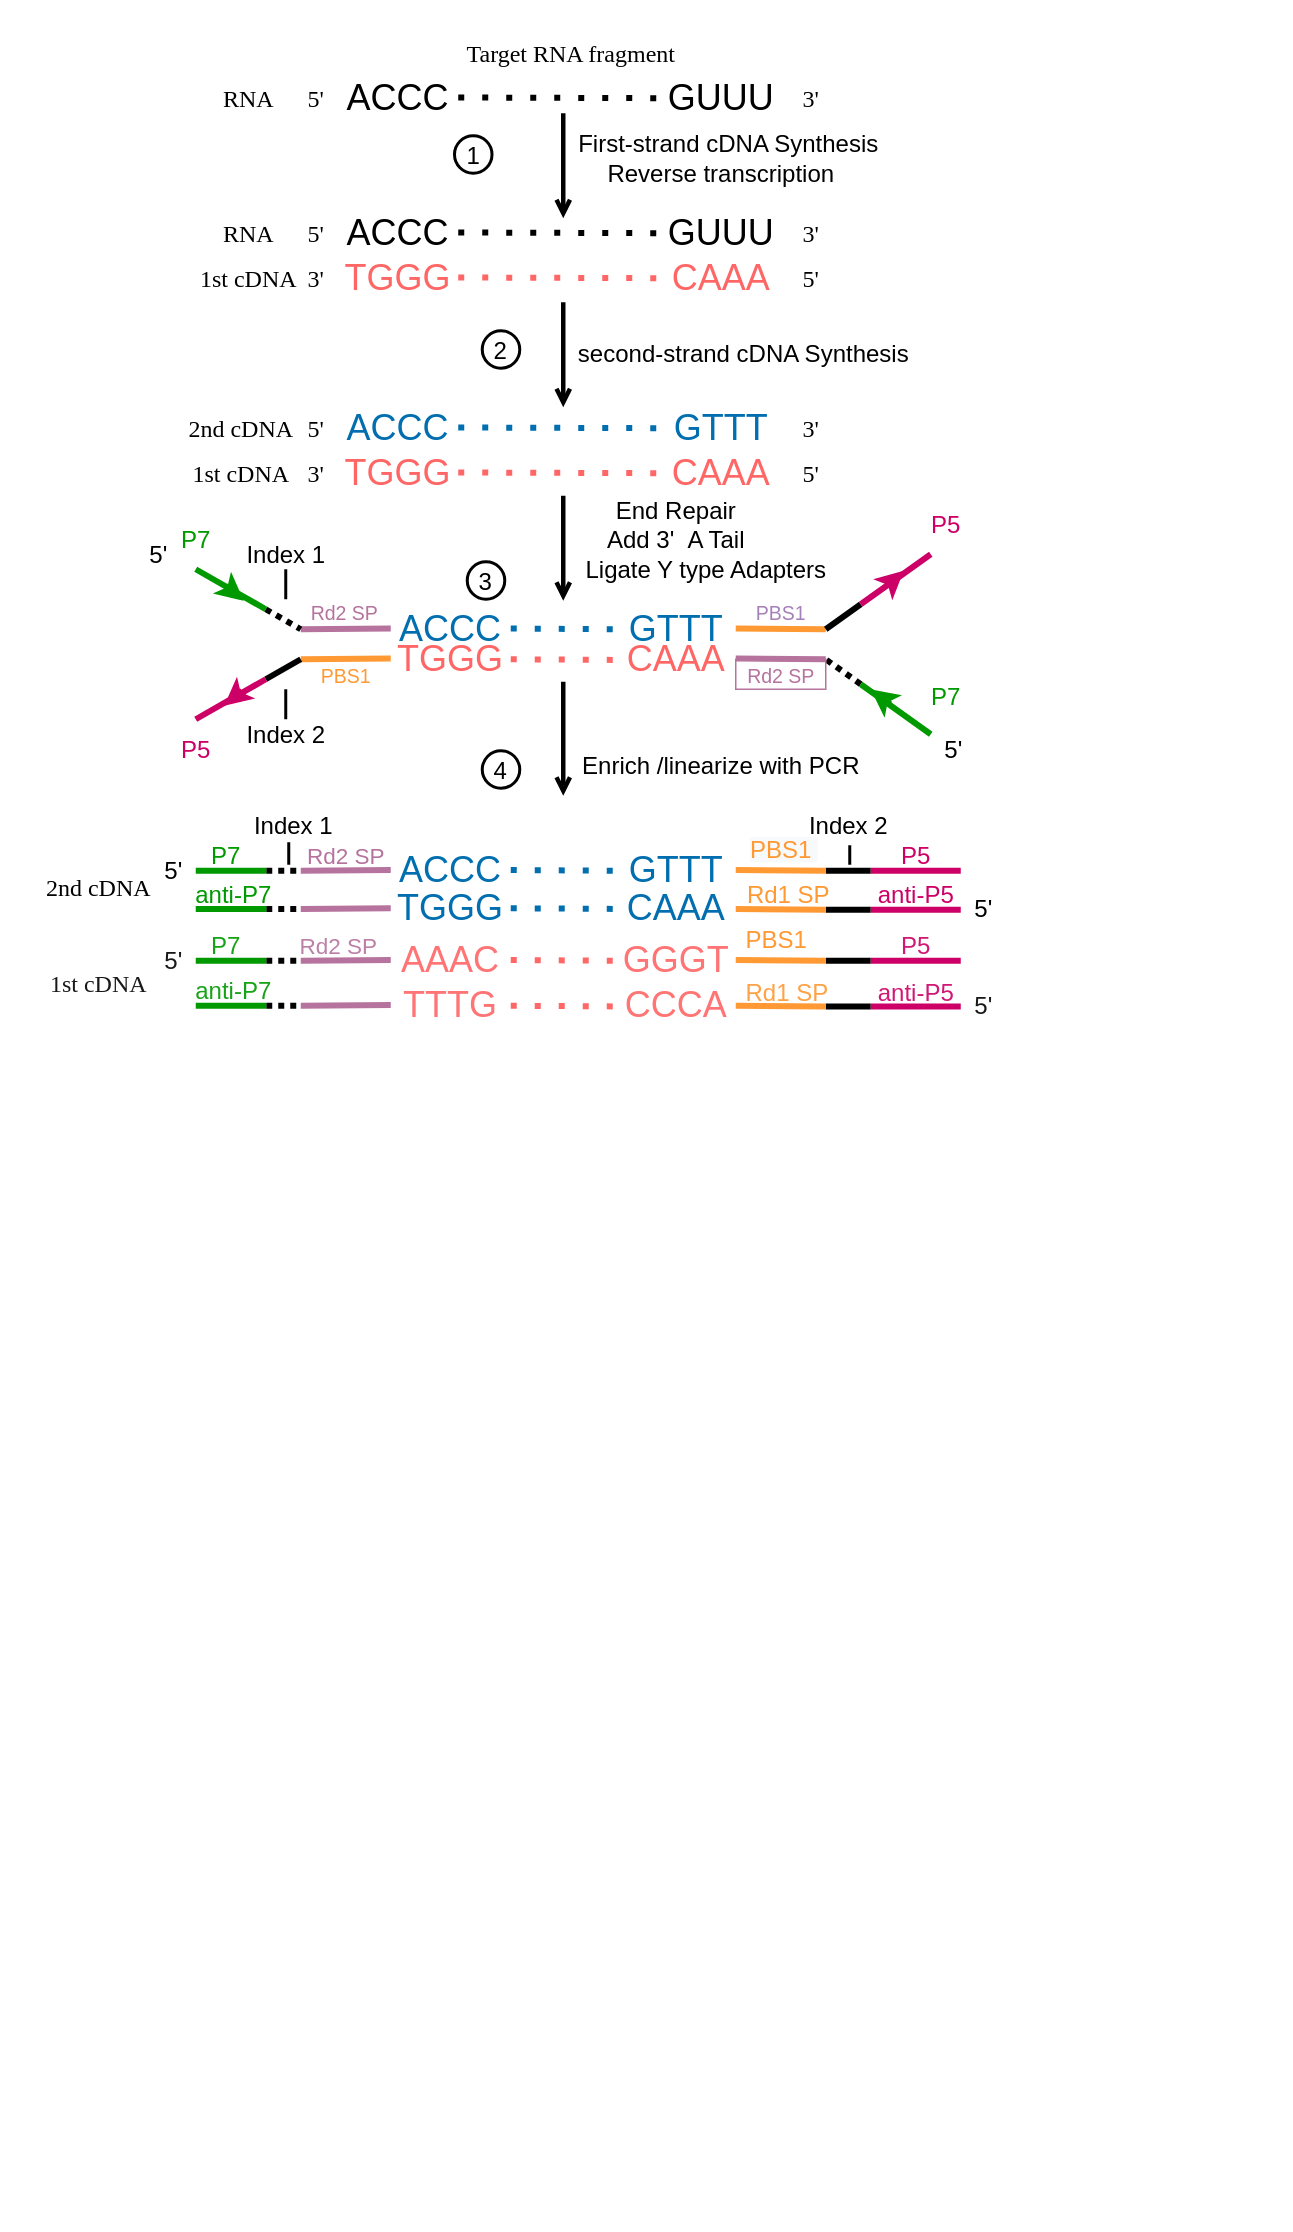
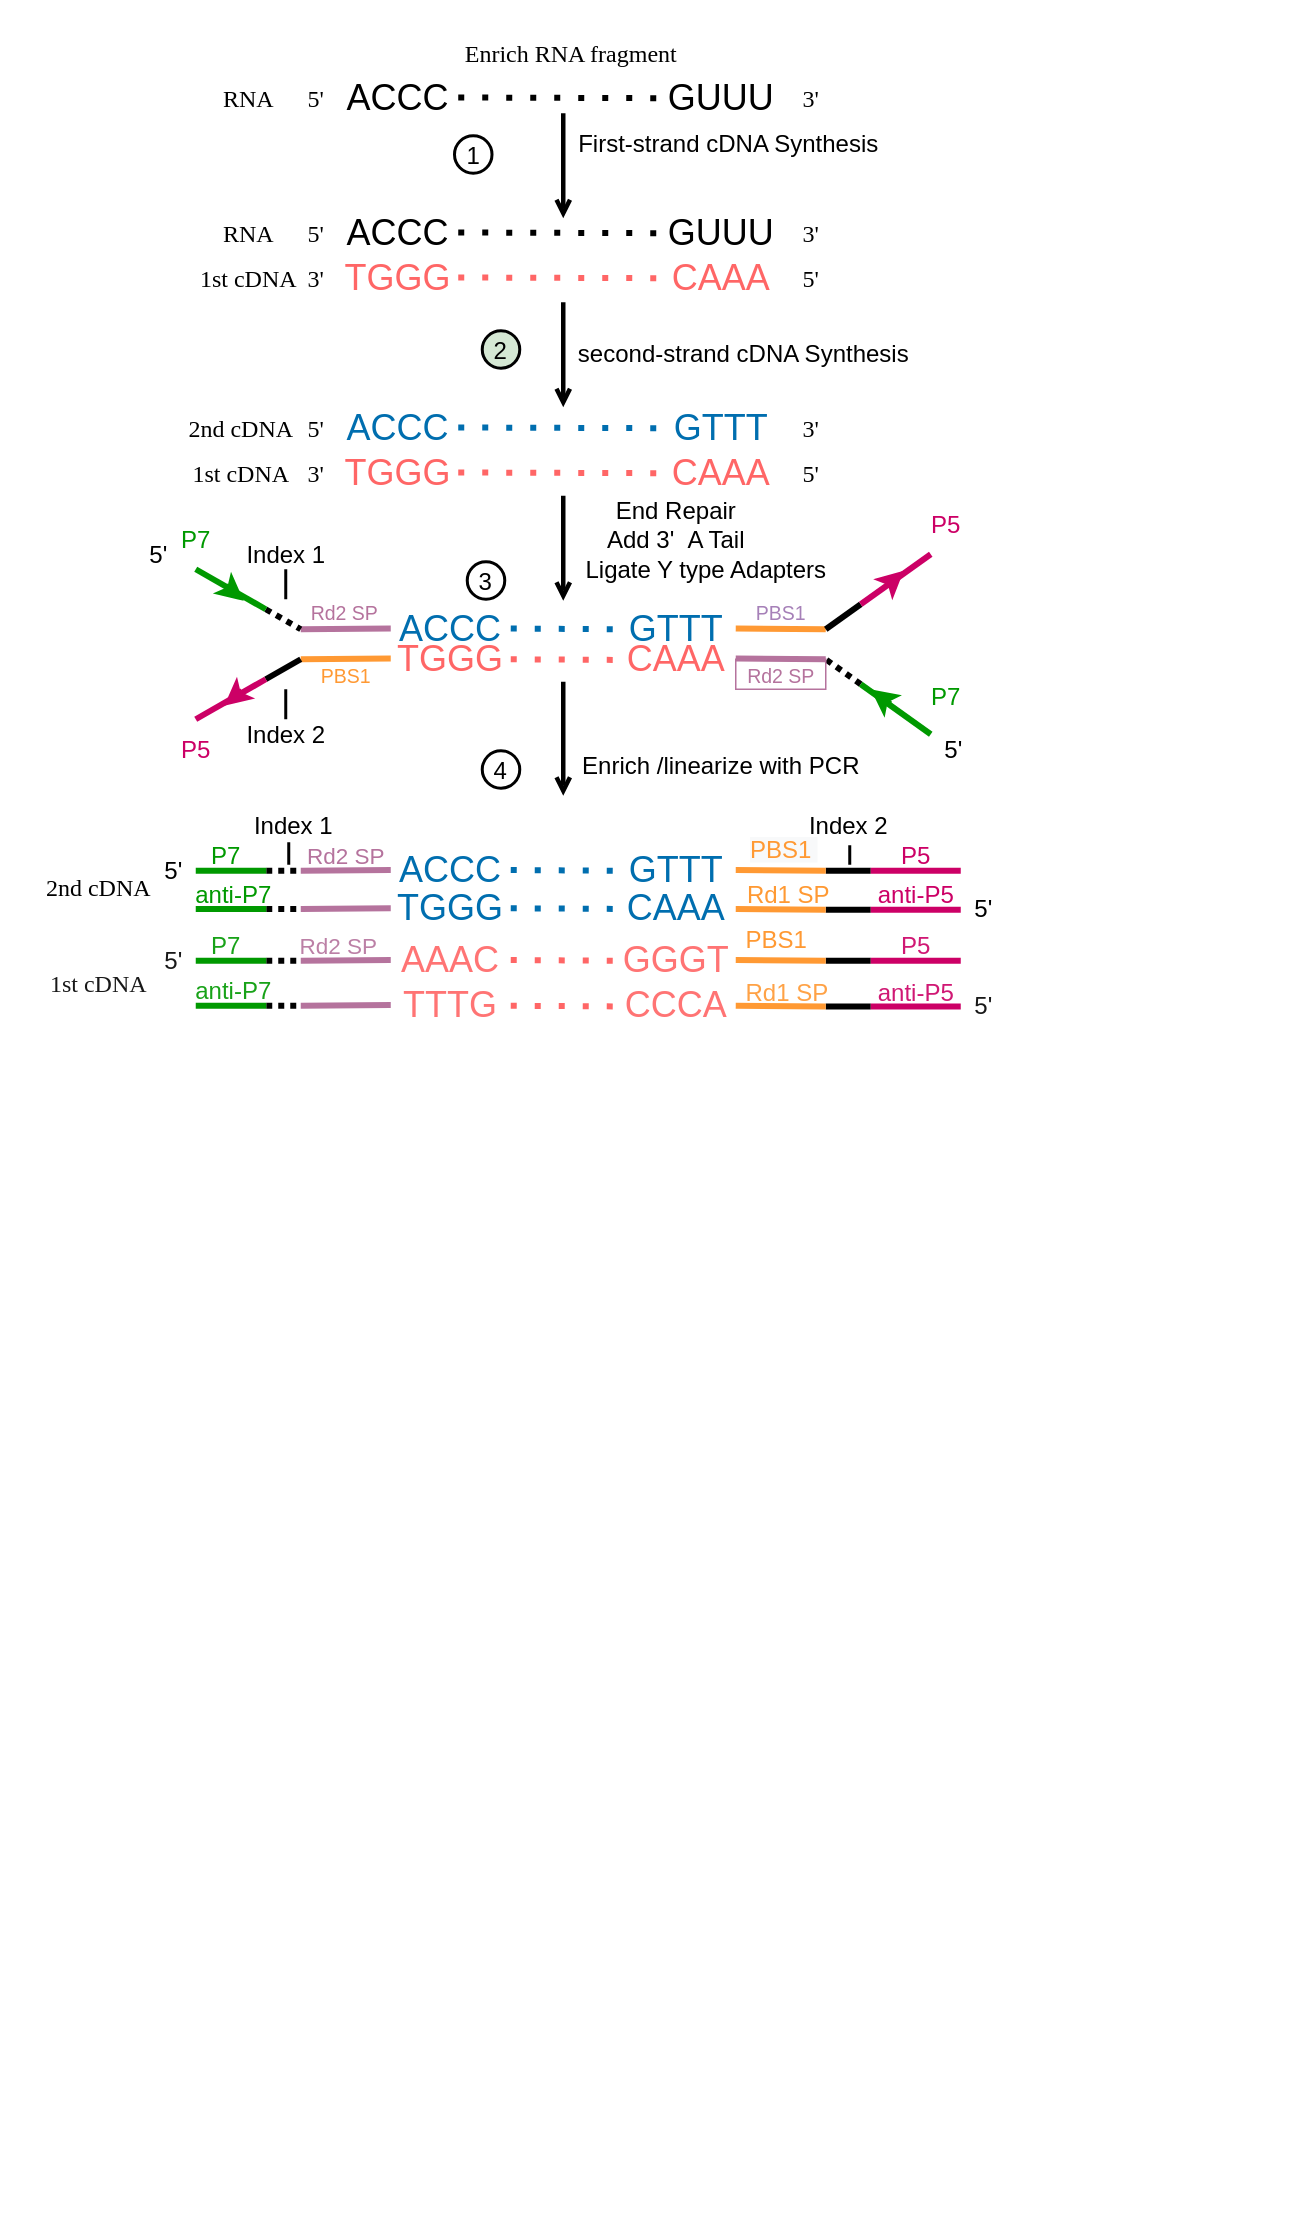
node "Target RNA fragment": label "Target RNA fragment" -> "Enrich RNA fragment"
node "Reverse transcription": removed
node "2": fillcolor #ffffff -> #d5e8d4
